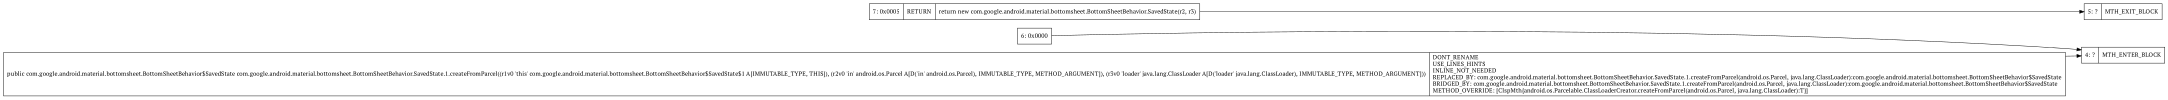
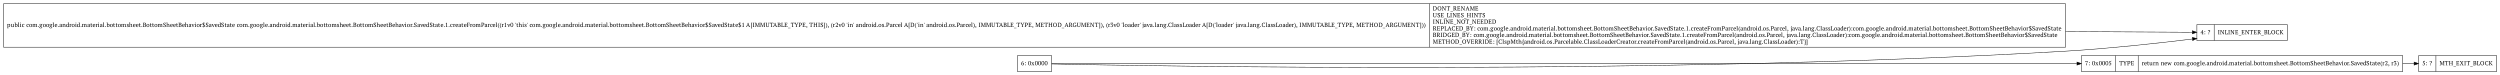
node "7: 0x0005": text "RETURN" -> "TYPE"
node "4: ?": text "MTH_ENTER_BLOCK" -> "INLINE_ENTER_BLOCK"
edge "6: 0x0000" -> "7: 0x0005": added
